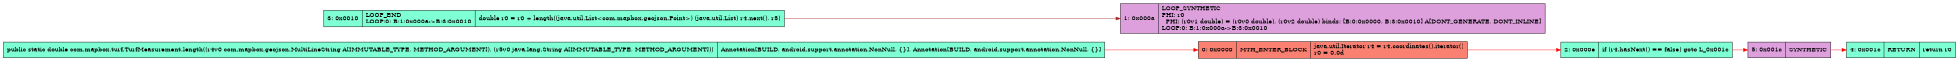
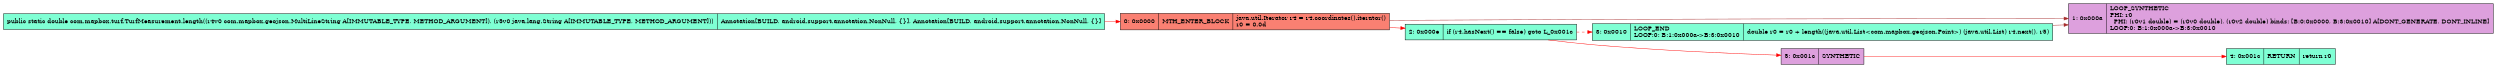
edge "0: 0x0000" -> "1: 0x000a": added
edge "2: 0x000e" -> "3: 0x0010": added
